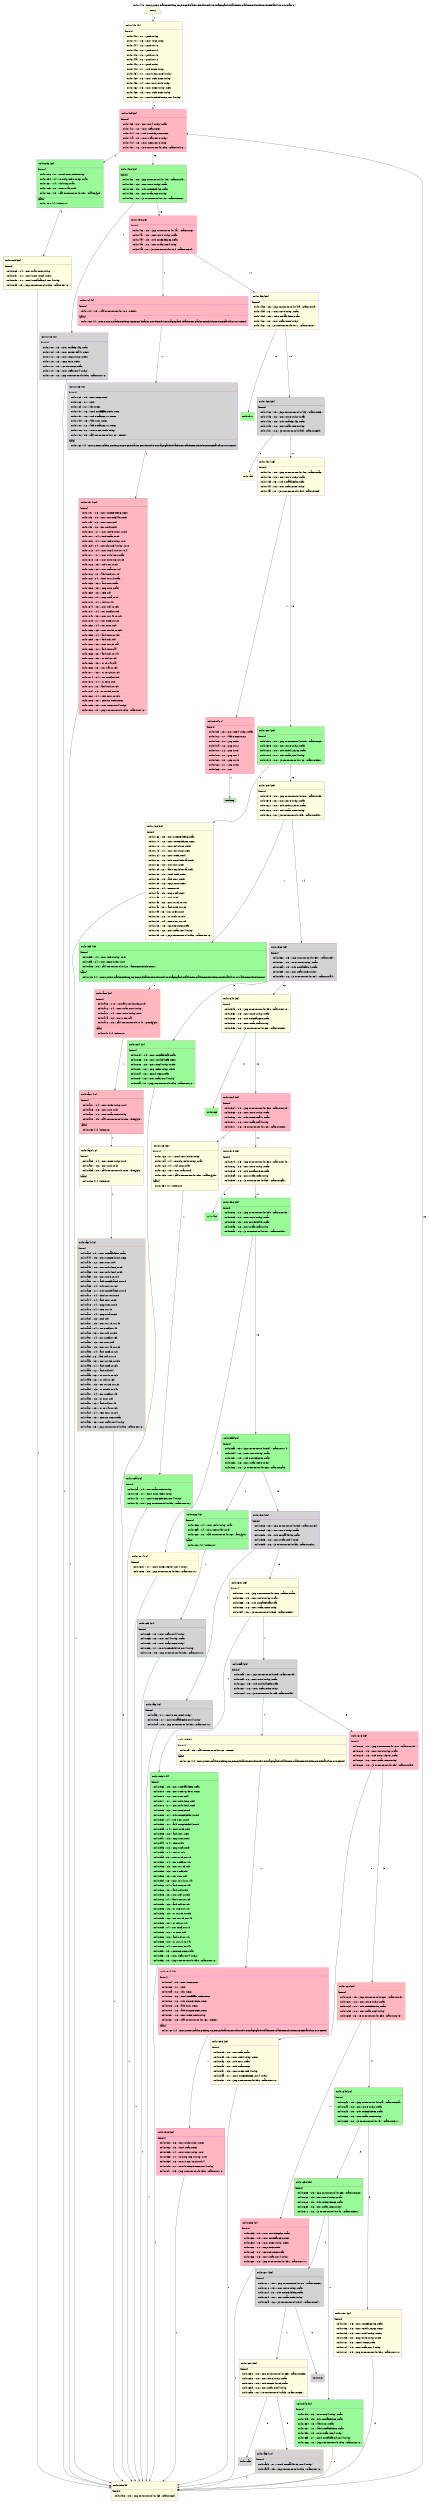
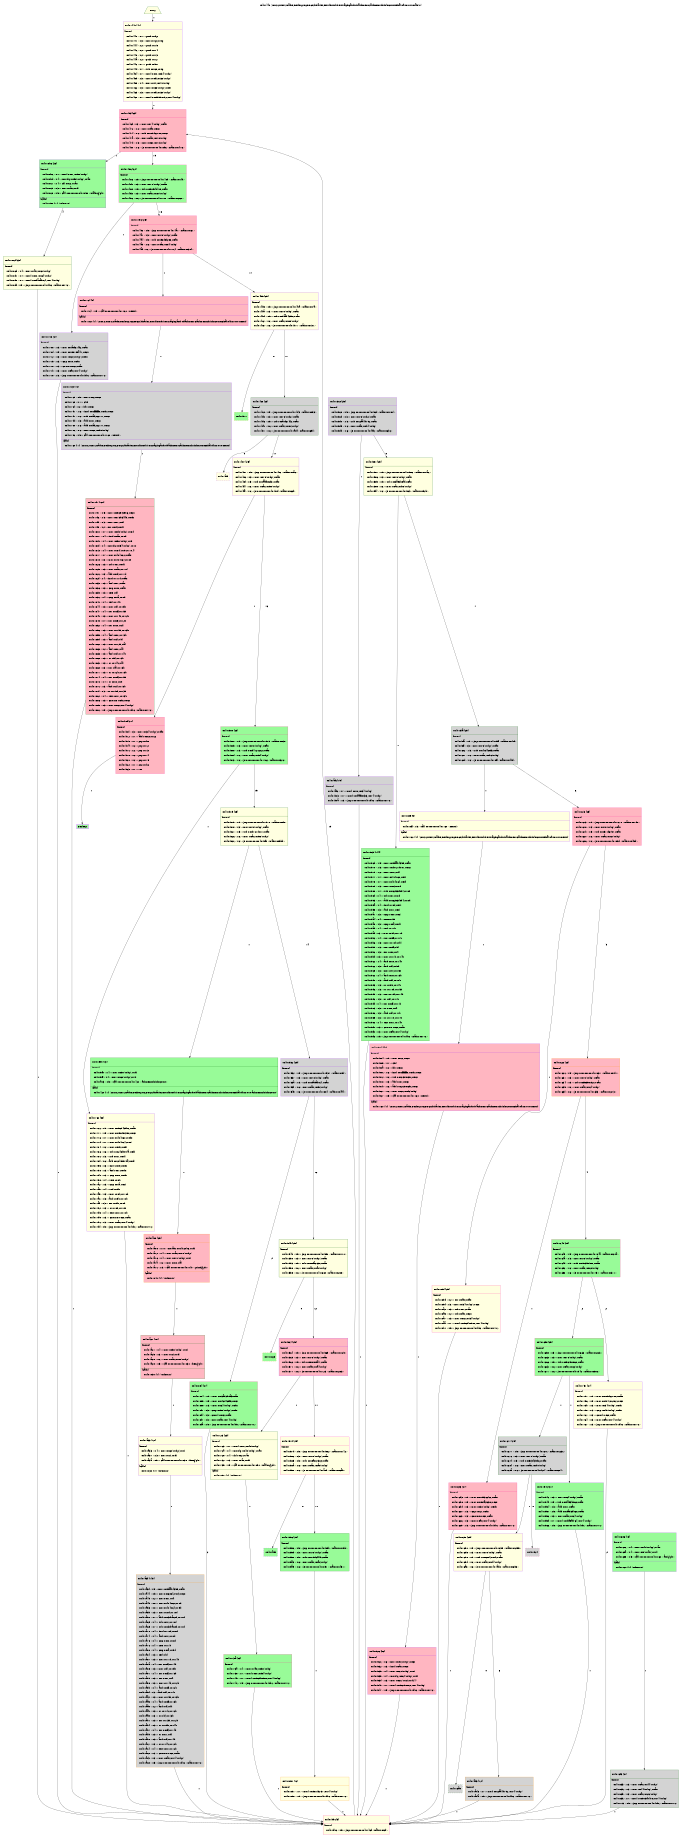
node "0x4015af [25]": removed
